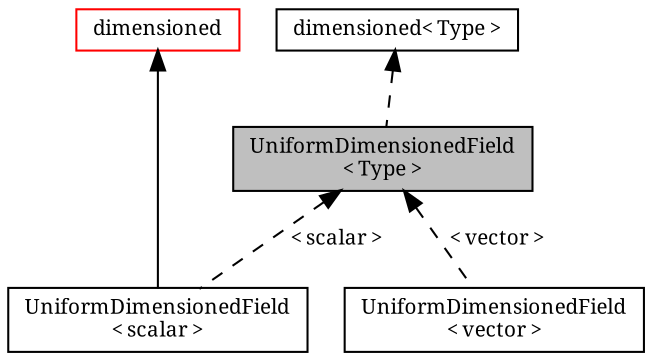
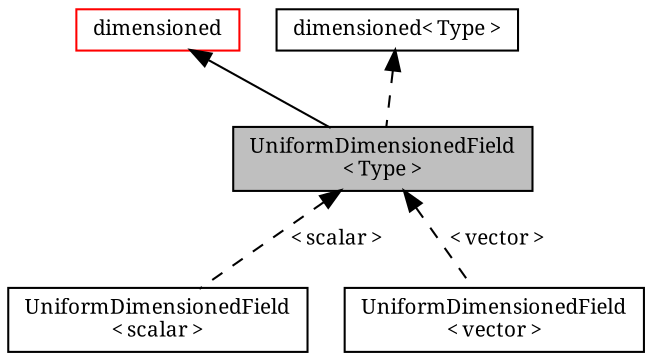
edge "UniformDimensionedField < scalar >" -> "dimensioned": now "UniformDimensionedField < Type >" -> "dimensioned"
